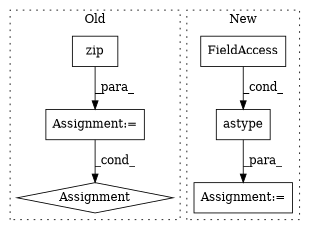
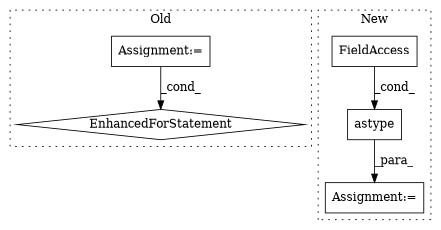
node "zip": removed
node "Assignment": label "Assignment" -> "EnhancedForStatement"
